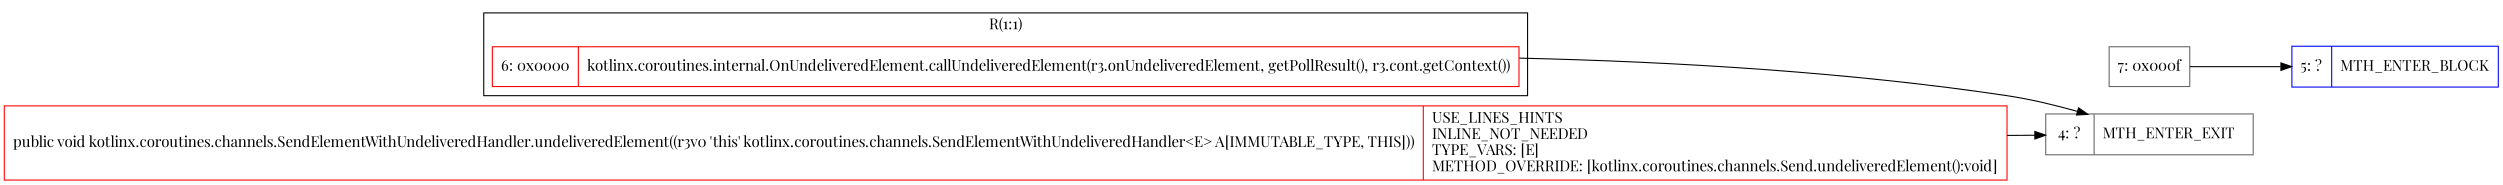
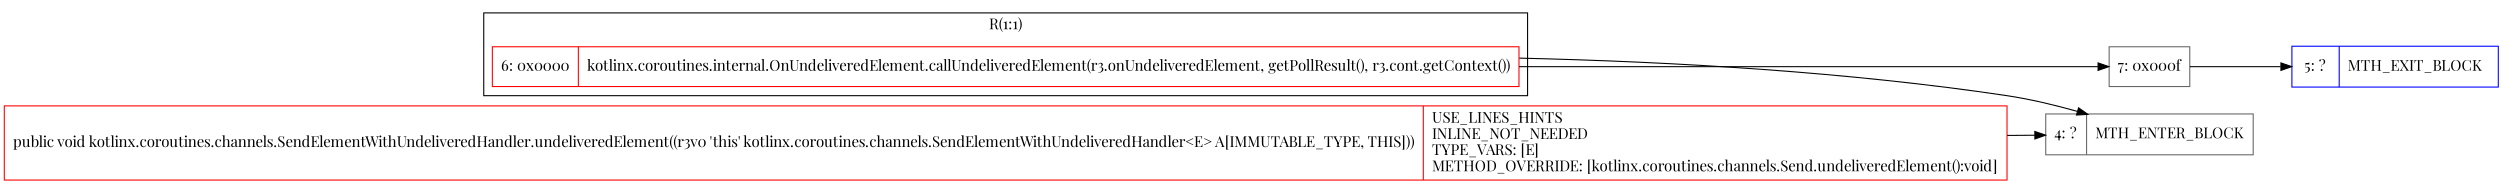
node "5: ?": text "MTH_ENTER_BLOCK" -> "MTH_EXIT_BLOCK"
edge "6: 0x0000" -> "7: 0x000f": added
node "4: ?": text "MTH_ENTER_EXIT" -> "MTH_ENTER_BLOCK"
